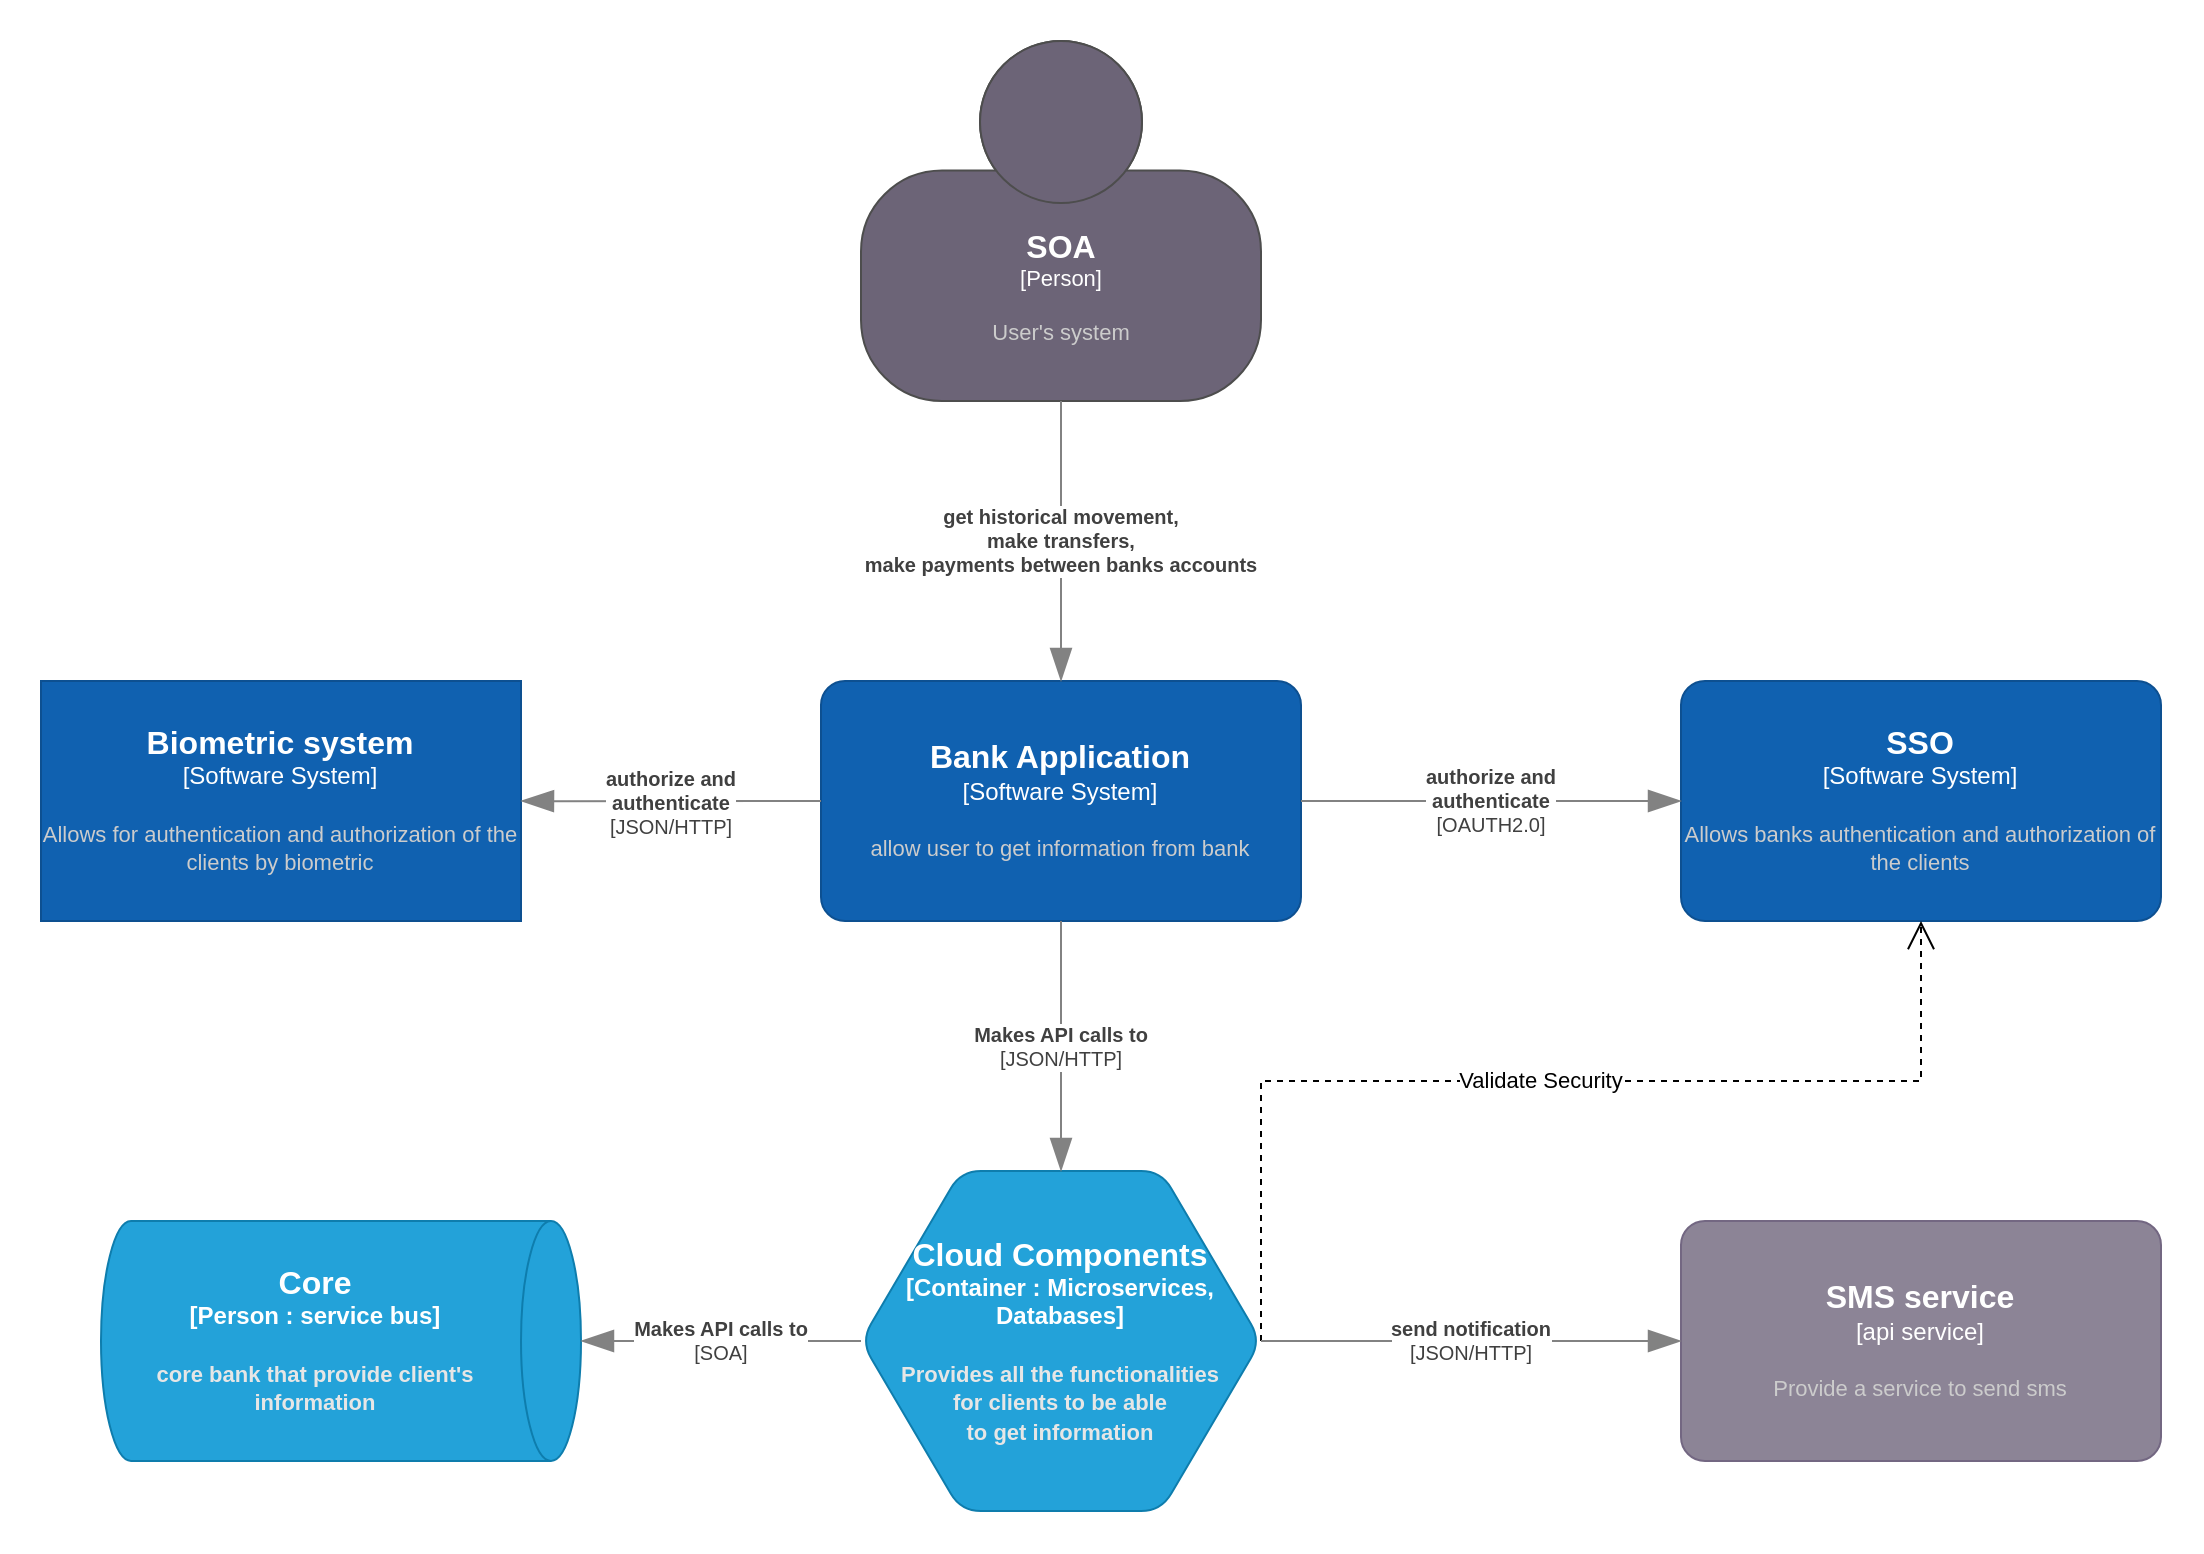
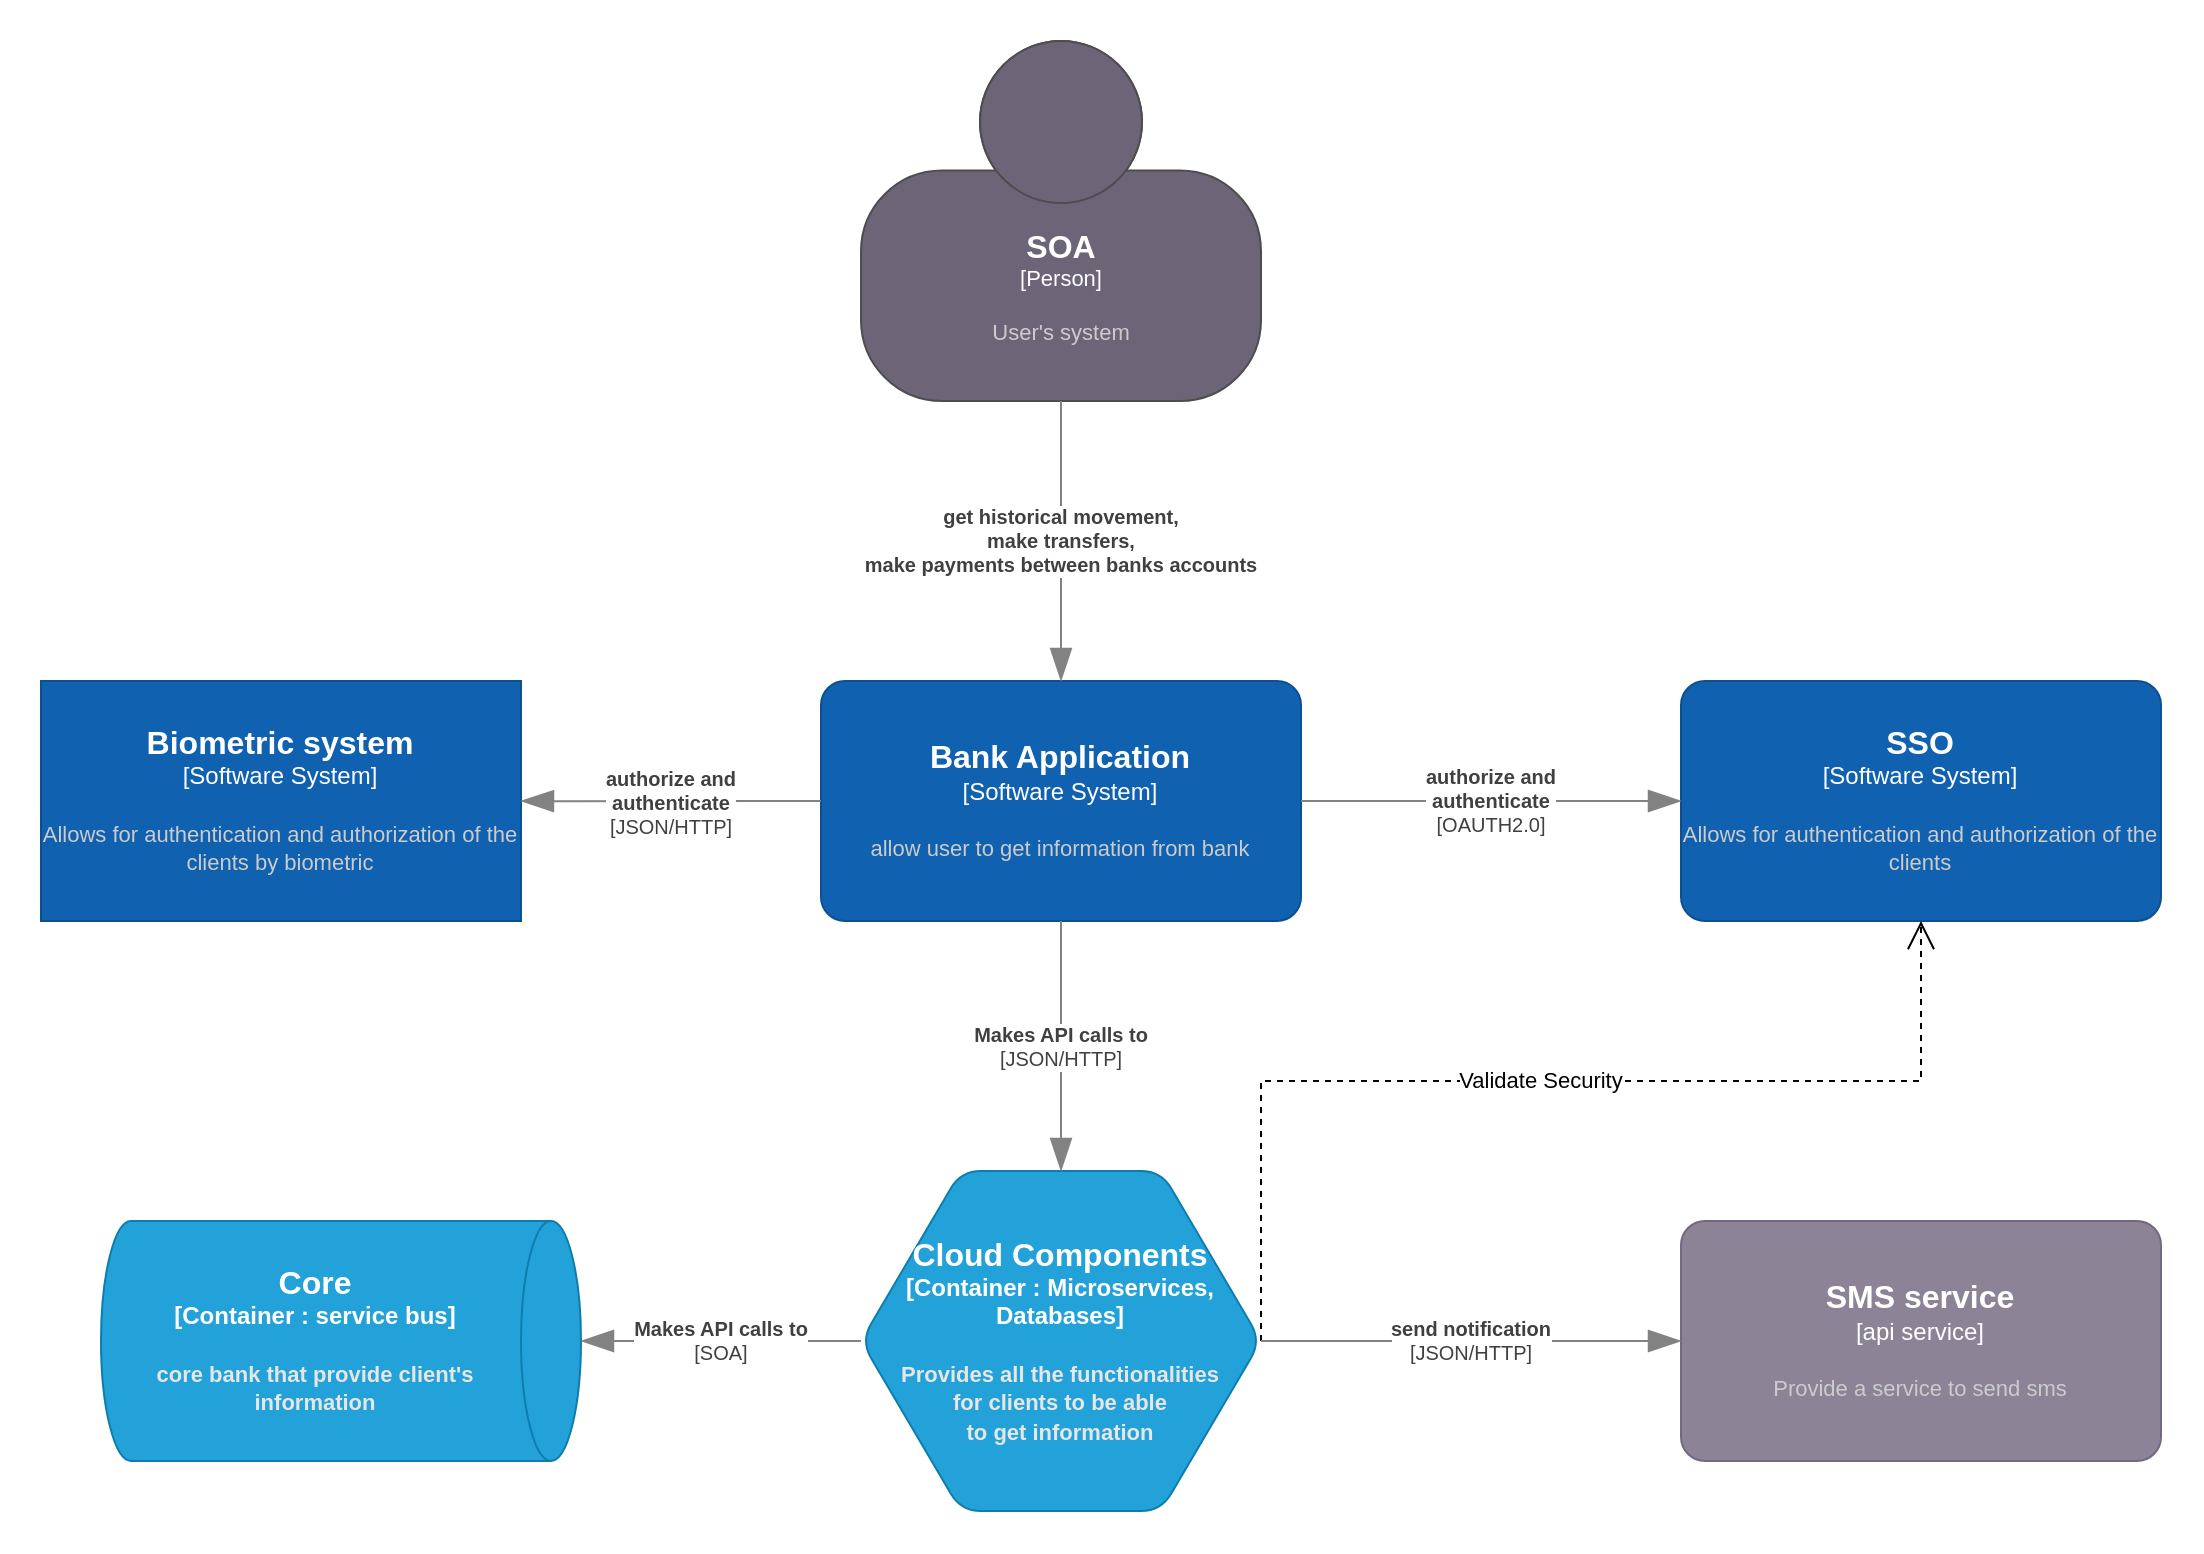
node "SSO [Software System] Allows banks authentication and authorization of the clients": label "SSO [Software System] Allows banks authentication and authorization of the clients" -> "SSO [Software System] Allows for authentication and authorization of the clients"
node "Core [Person : service bus] core bank that provide client's information": label "Core [Person : service bus] core bank that provide client's information" -> "Core [Container : service bus] core bank that provide client's information"
